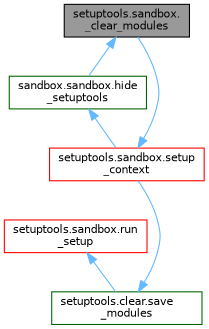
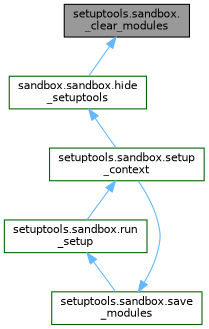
edge "setuptools.sandbox. _clear_modules" -> "setuptools.sandbox.setup _context": now "setuptools.sandbox.run _setup" -> "setuptools.sandbox.setup _context"
node "setuptools.sandbox.setup _context": color red -> darkgreen
node "setuptools.sandbox.run _setup": color red -> darkgreen
node "setuptools.clear.save _modules": label "setuptools.clear.save _modules" -> "setuptools.sandbox.save _modules"
